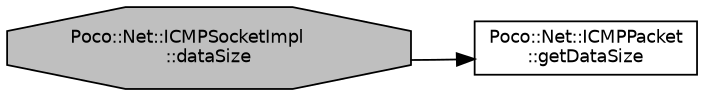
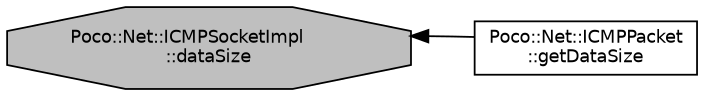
edge "Poco::Net::ICMPSocketImpl ::dataSize" -> "Poco::Net::ICMPPacket ::getDataSize": reversed
